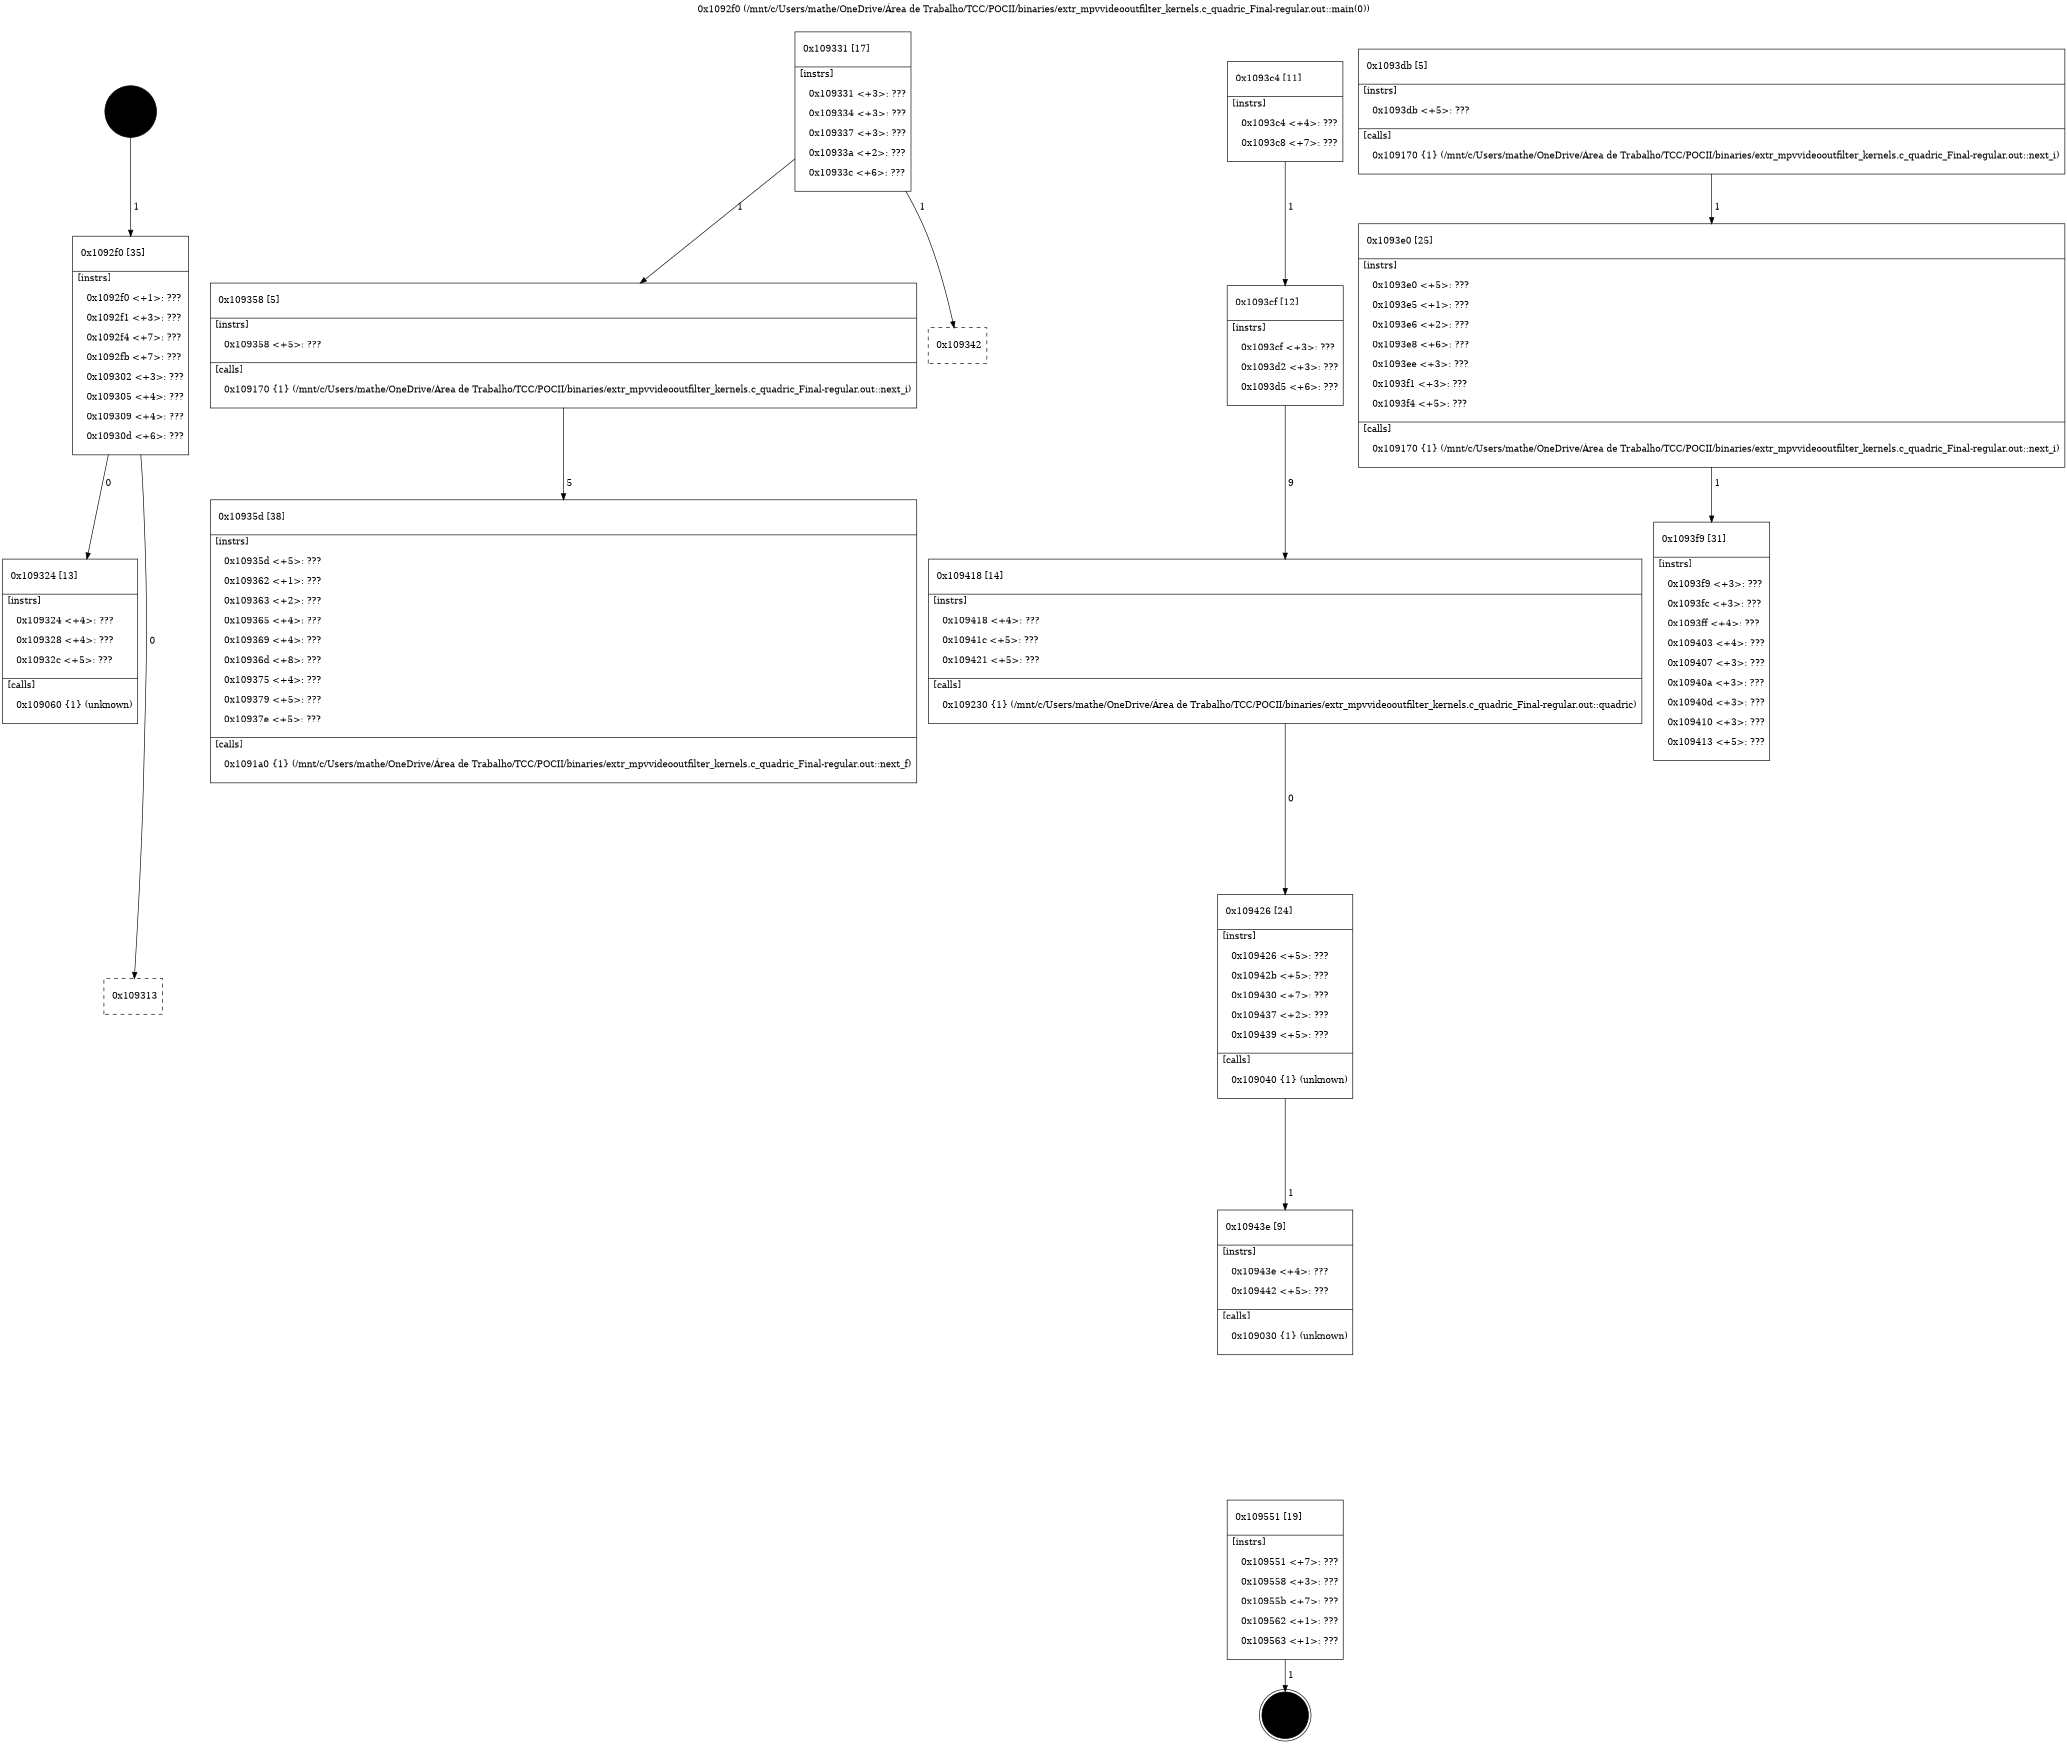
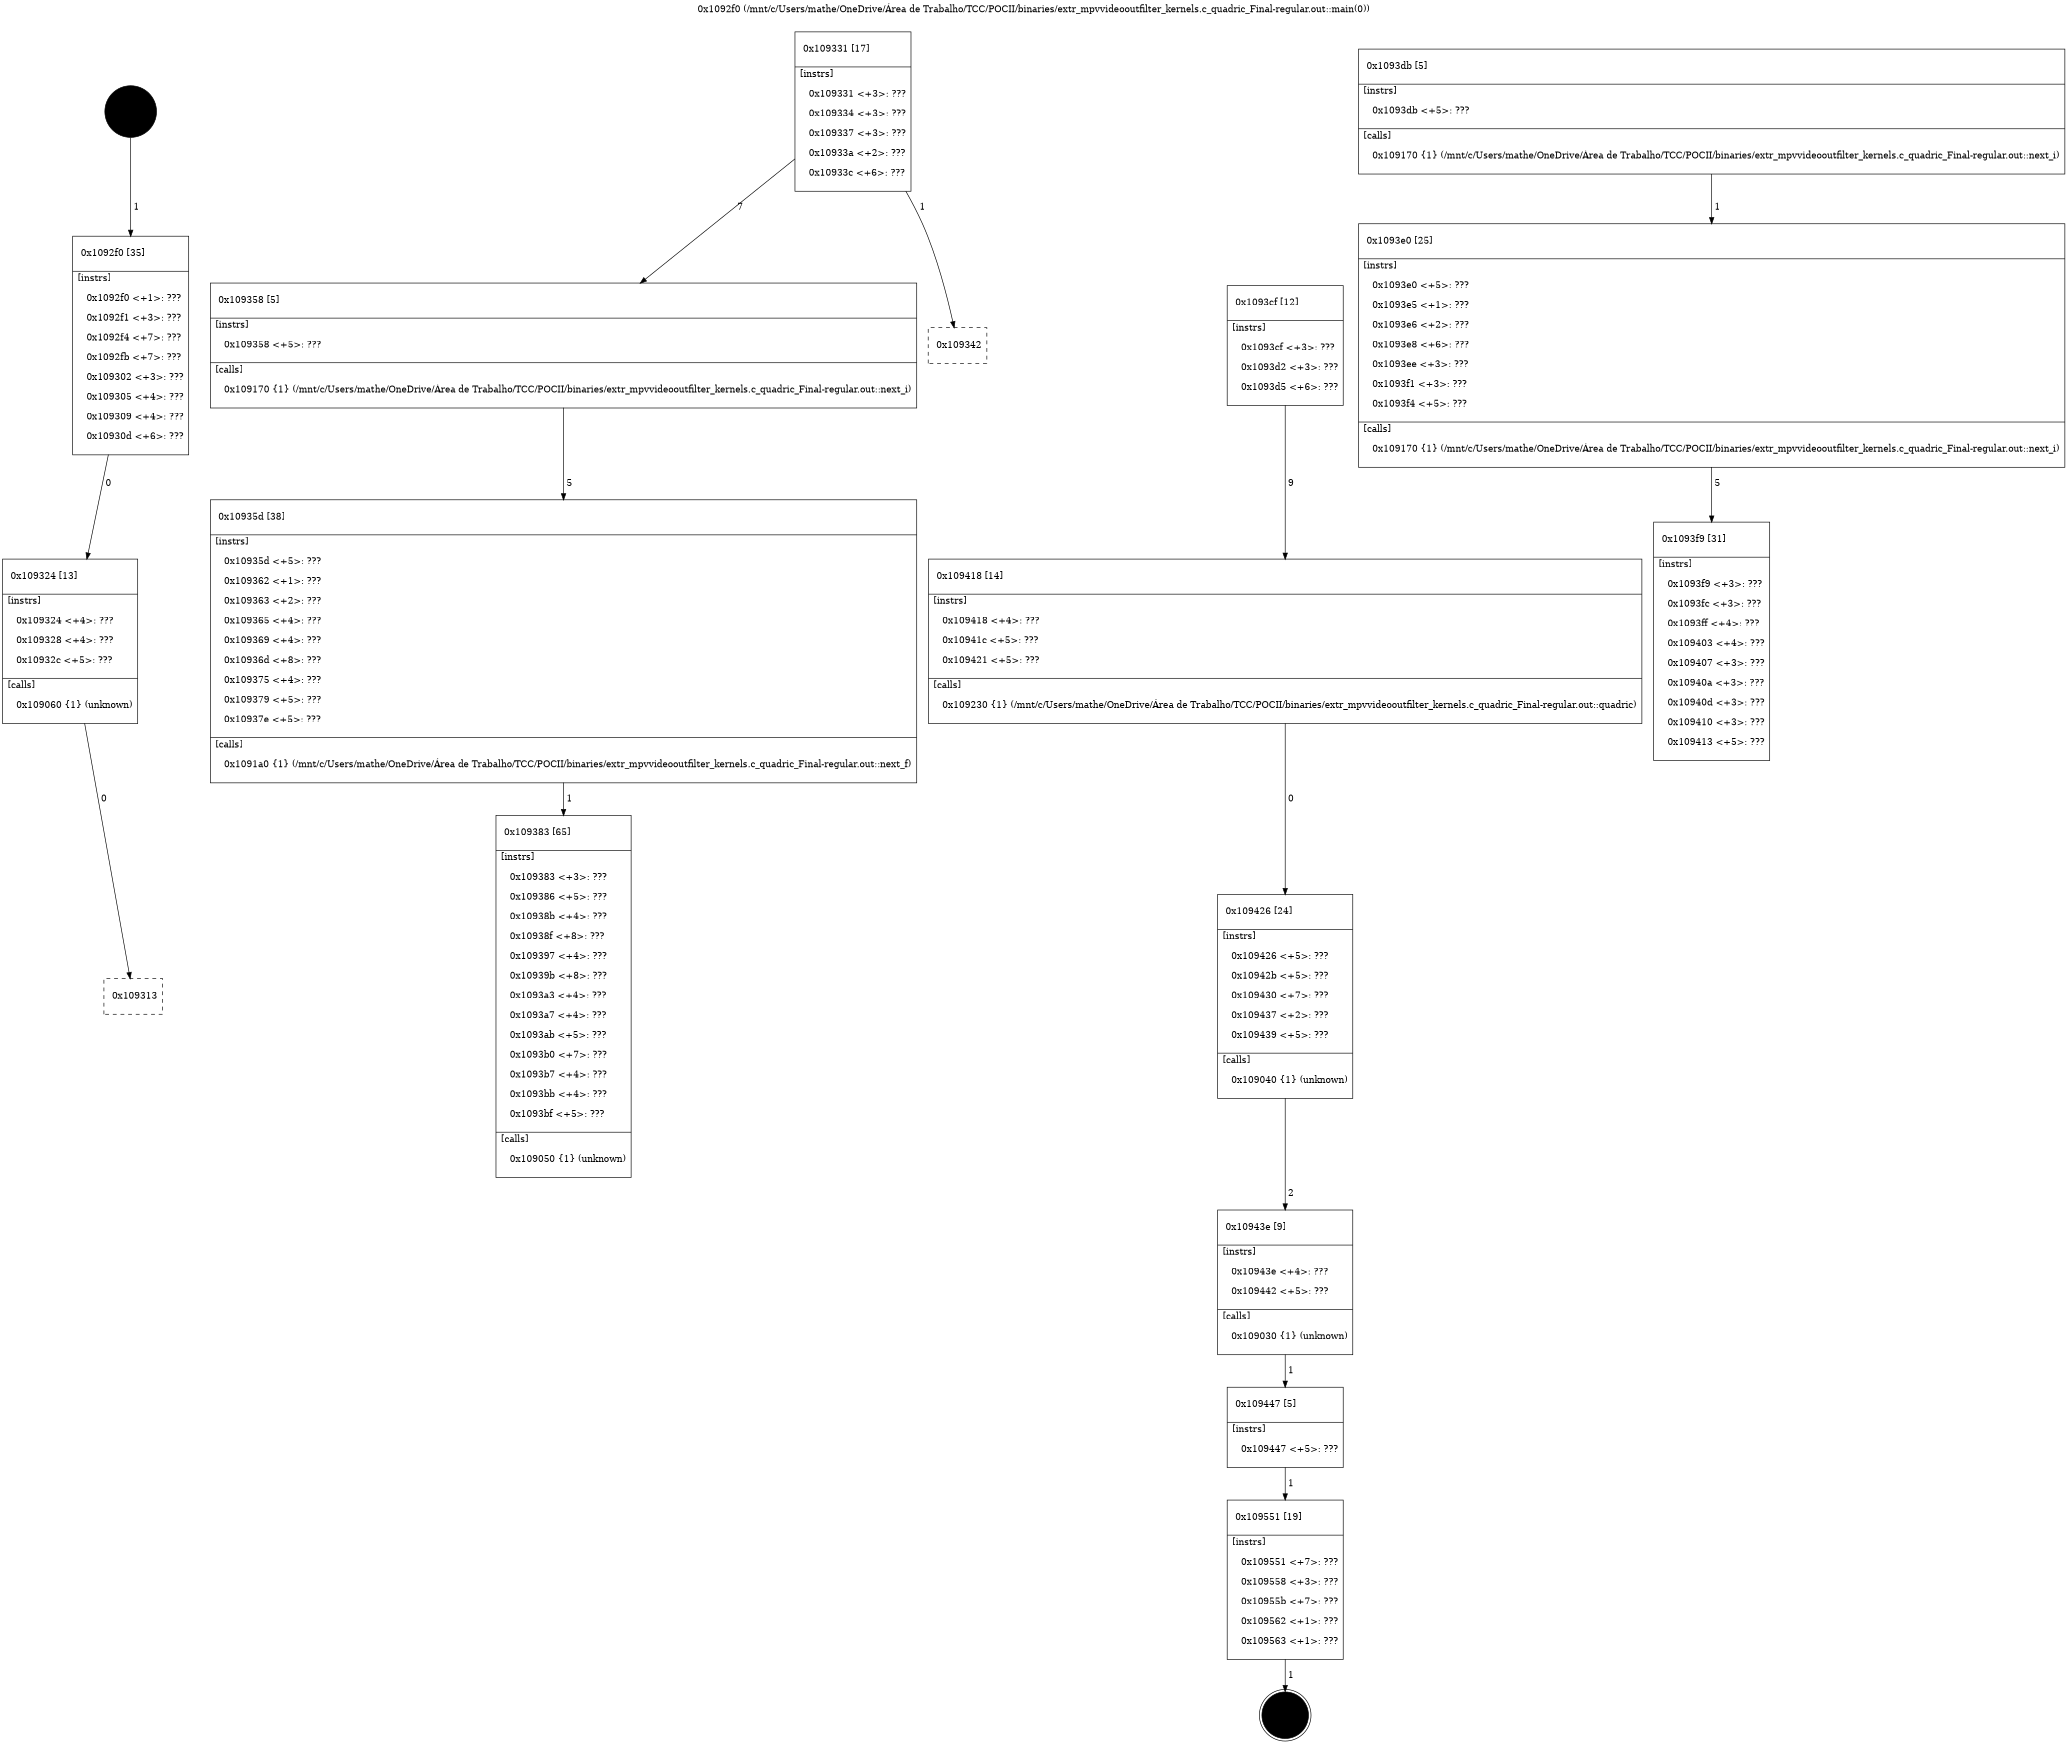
node "0x1093c4 [11]": removed
edge "0x109331 [17]" -> "0x109358 [5]": label " 1" -> " 7"
edge "0x1093e0 [25]" -> "0x1093f9 [31]": label " 1" -> " 5"
edge "0x1092f0 [35]" -> "0x109313": now "0x109324 [13]" -> "0x109313"
node "0x109383 [65]": added
edge "0x109426 [24]" -> "0x10943e [9]": label " 1" -> " 2"
node "0x109447 [5]": added
